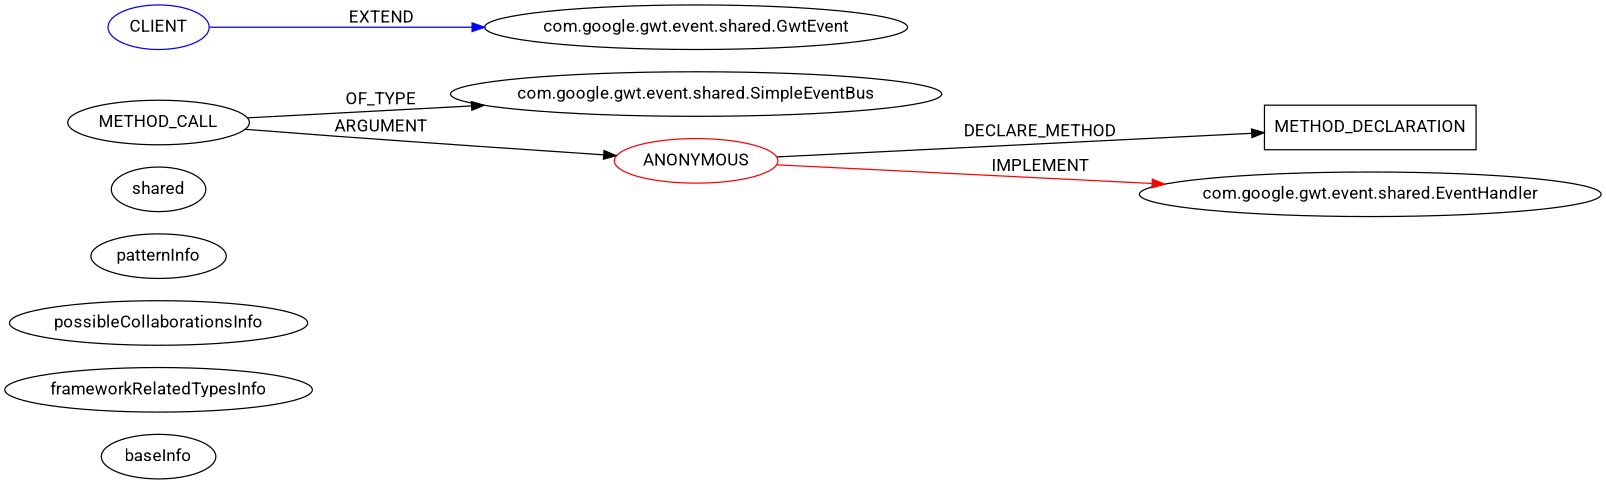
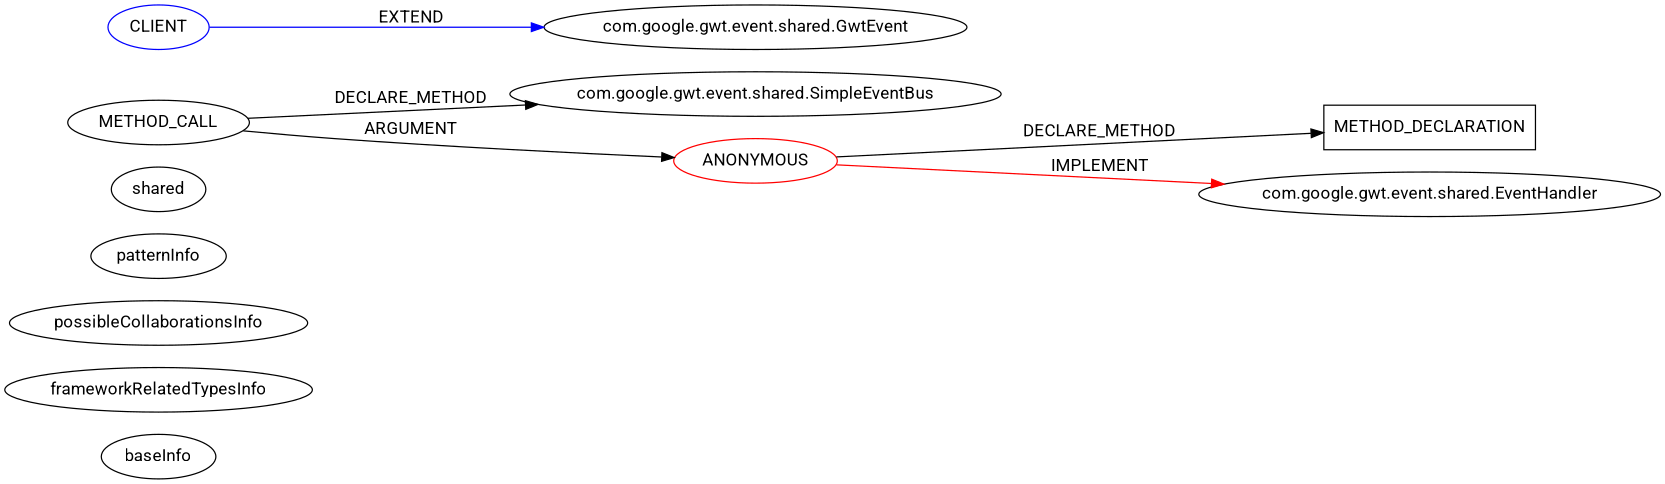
edge "METHOD_CALL" -> "com.google.gwt.event.shared.SimpleEventBus": label "OF_TYPE" -> "DECLARE_METHOD"
